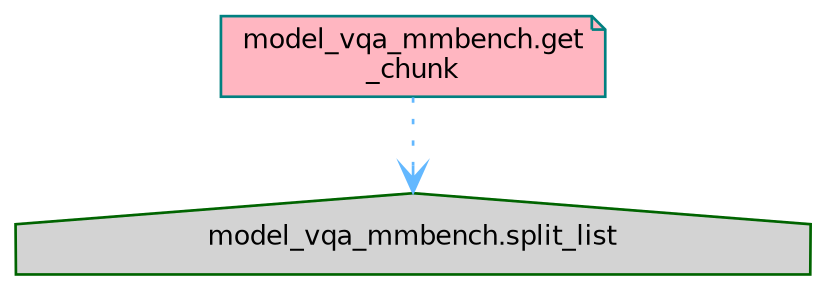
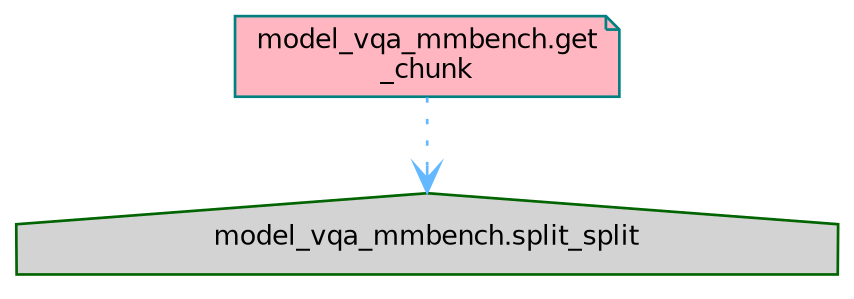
node "model_vqa_mmbench.split_list": label "model_vqa_mmbench.split_list" -> "model_vqa_mmbench.split_split"
